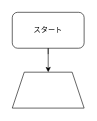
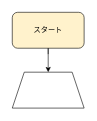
node "スタート": fillcolor #ffffff -> #fff2cc
